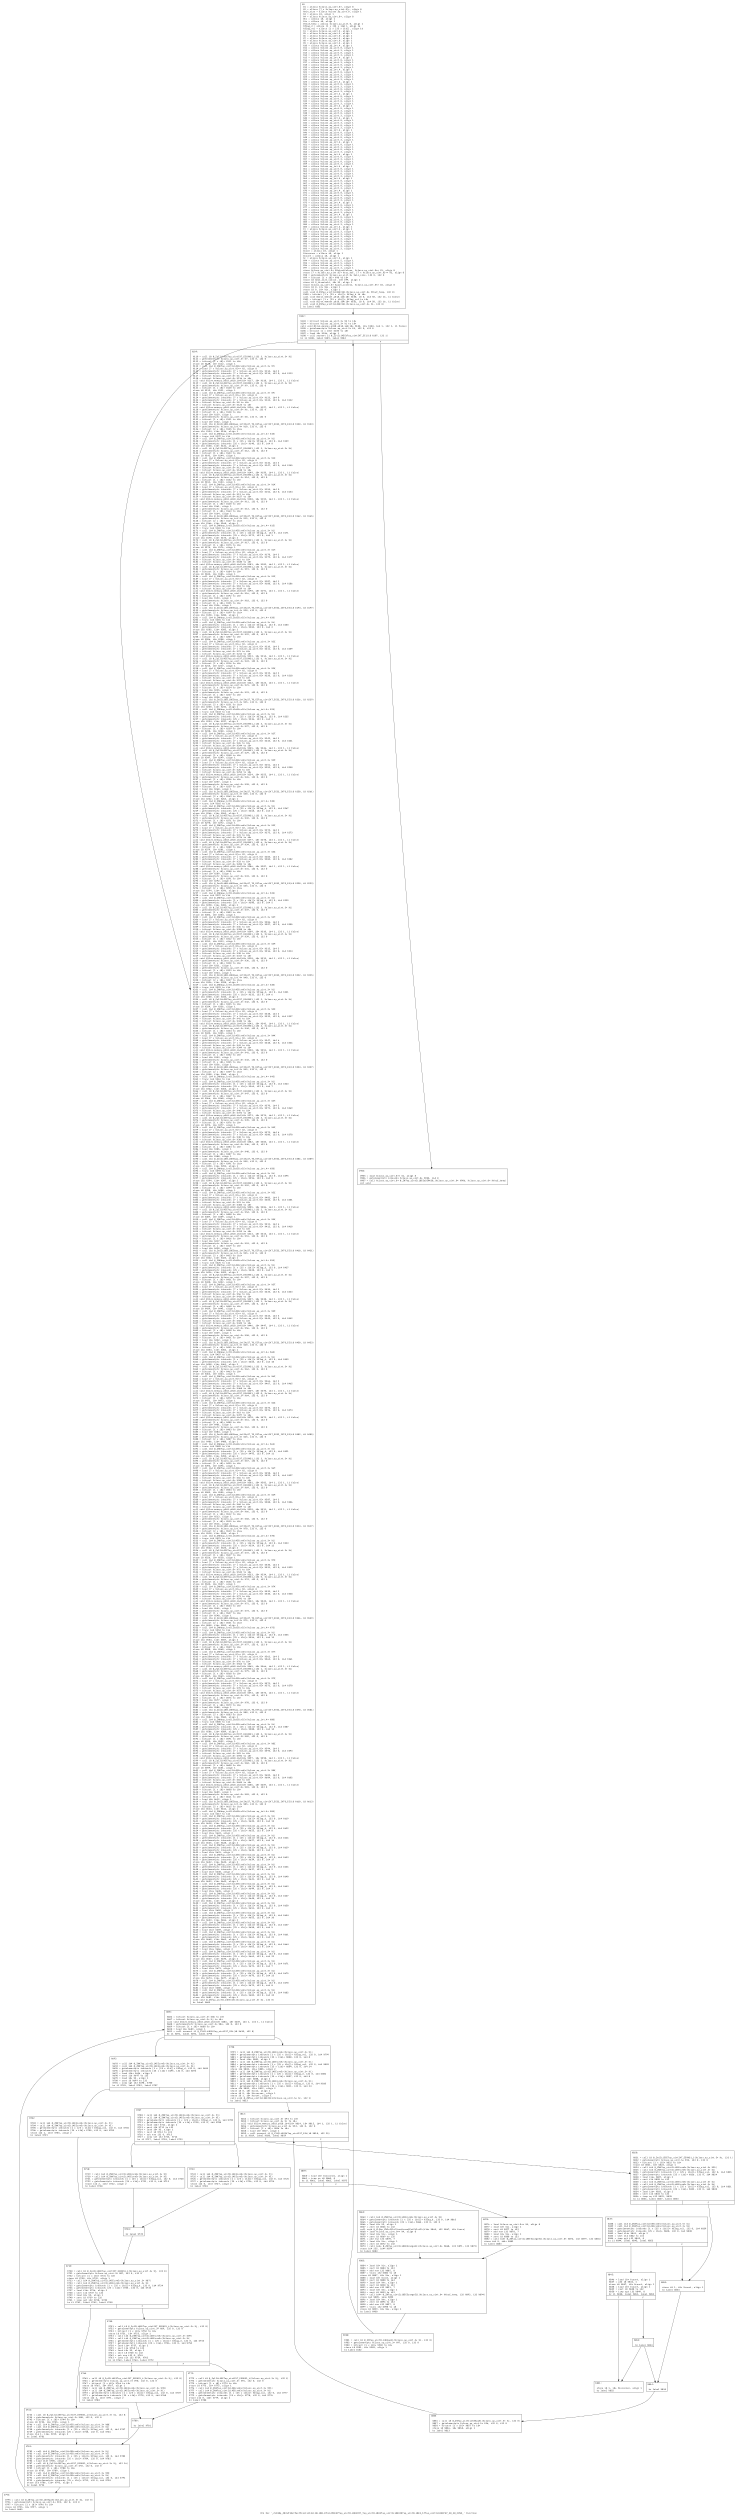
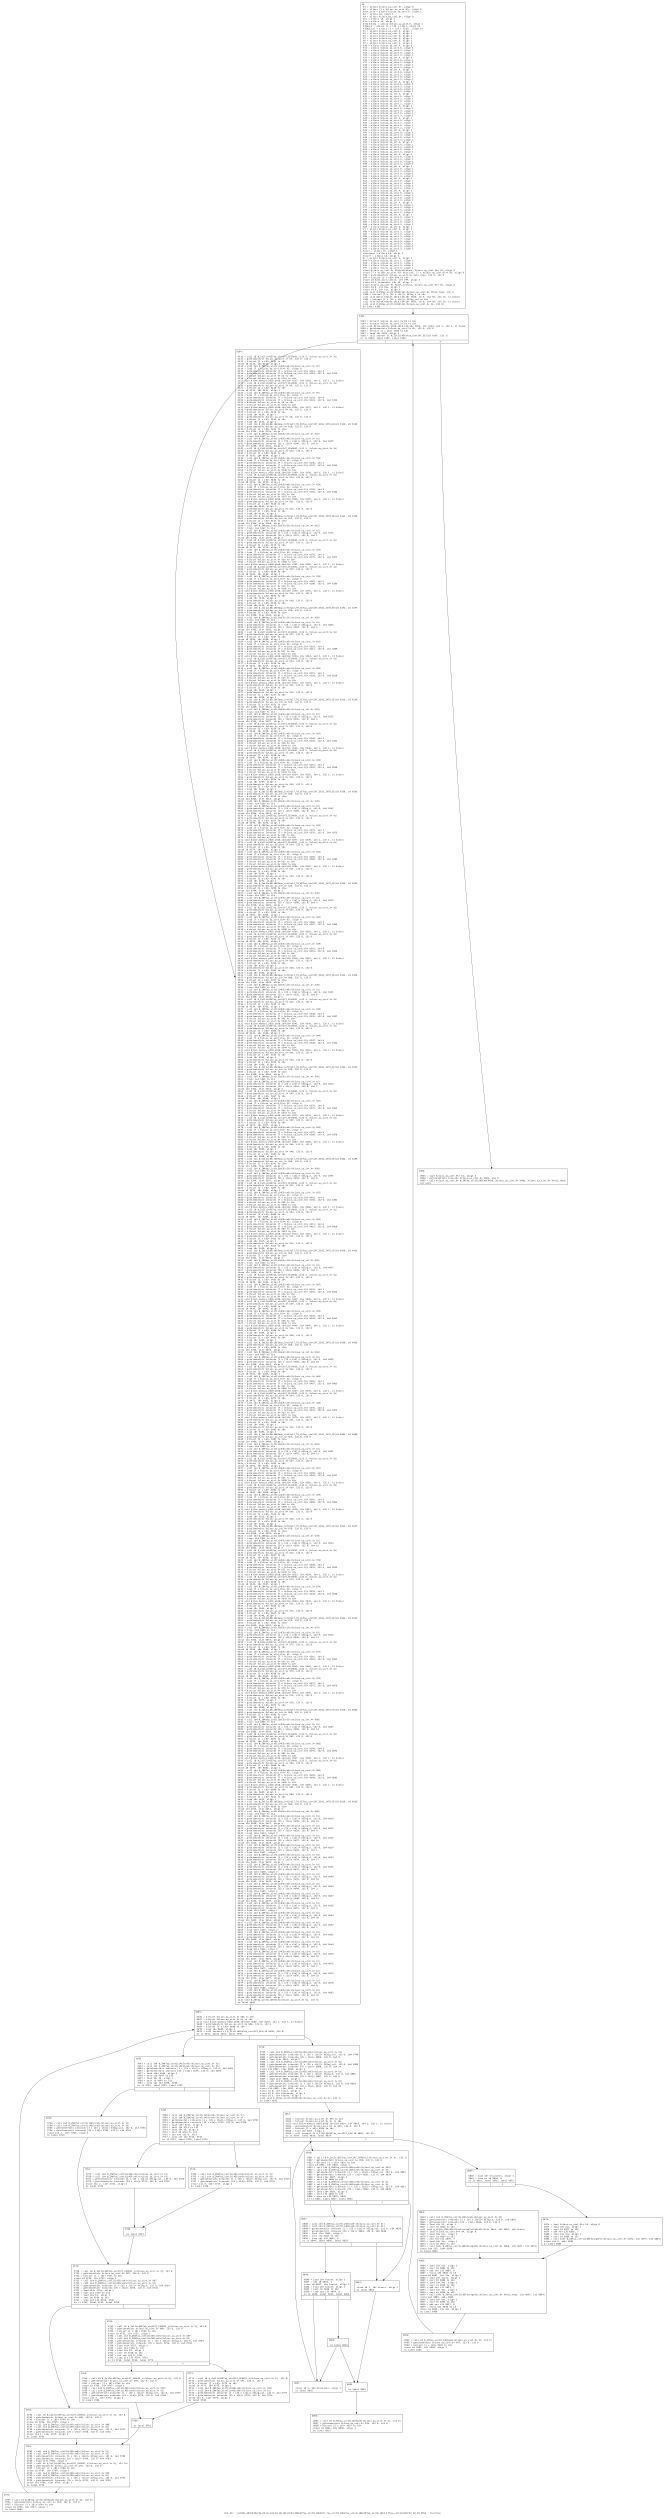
edge "%859:" -> "%862:": added
edge "%855:" -> "%813:": now "%851:" -> "%813:"
